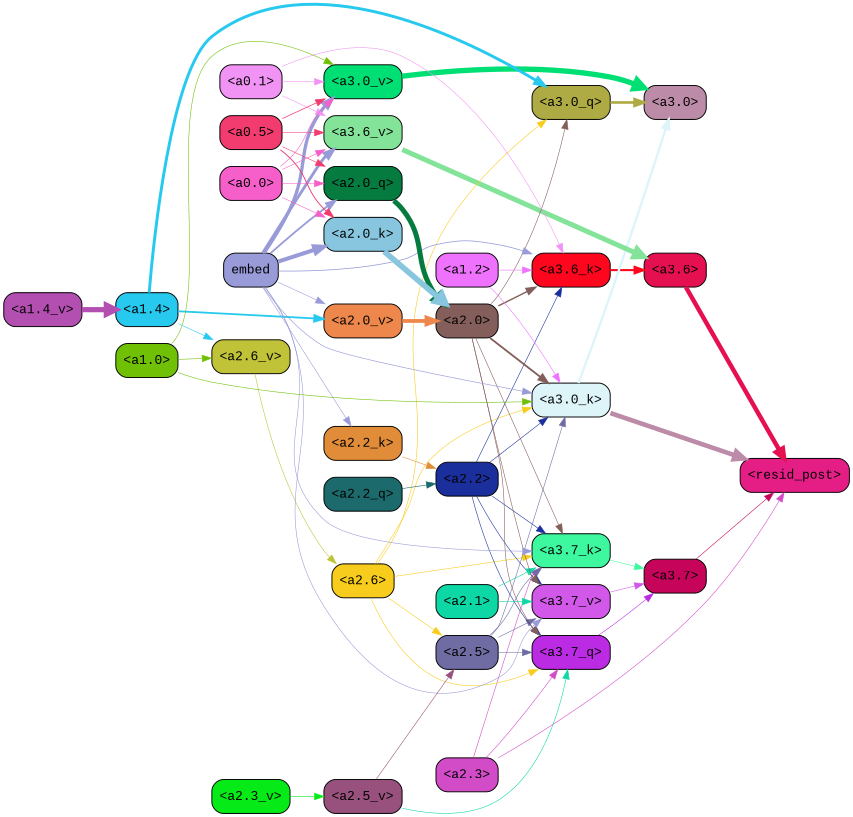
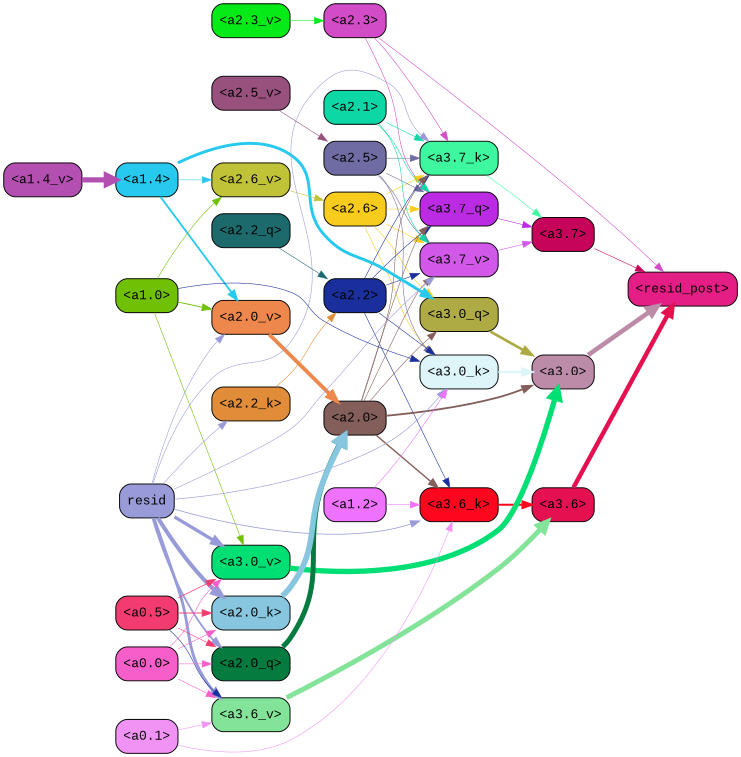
edge "<a0.1>" -> "<a3.0_v>": removed
edge "<a0.5>" -> "<a3.6_v>": color #f23b6e -> #1a2f9c
node "embed": label "embed" -> "resid"
edge "<a1.0>" -> "<a2.0_v>": added
edge "<a2.0>" -> "<a3.0_k>": now "<a2.0>" -> "<a3.0>"
edge "<a1.0>" -> "<a3.0_k>": color #70c006 -> #1a2f9c
edge "<a3.0_k>" -> "<resid_post>": now "<a3.0>" -> "<resid_post>"
edge "<a2.6>" -> "<a2.5>": now "<a2.6>" -> "<a3.7_v>"
edge "<a2.5_v>" -> "<a3.7_q>": now "<a2.1>" -> "<a3.7_q>"
edge "<a2.3_v>" -> "<a2.5_v>": now "<a2.3_v>" -> "<a2.3>"
